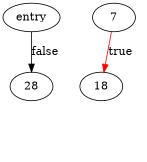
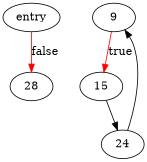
node "7": label "7" -> "9"
edge "entry" -> "28": color black -> red
node "18": label "18" -> "15"
node "24": added
